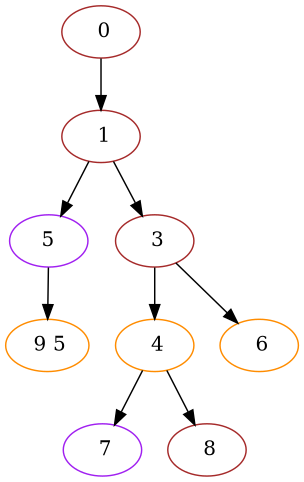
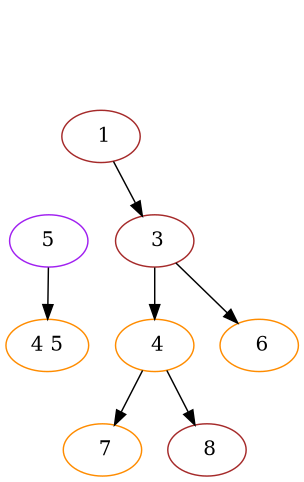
node "0": removed
edge "1" -> "5": removed
node "9 5": label "9 5" -> "4 5"
node "7": color purple -> darkorange
